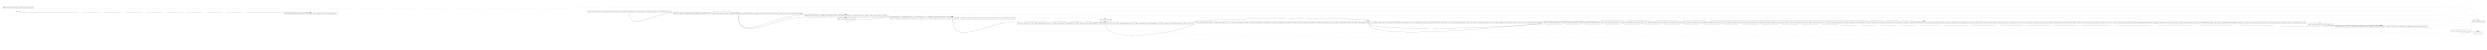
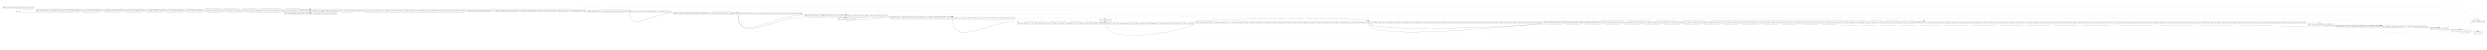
node "10069: write-property[v4,'font',v39]": added
node "10189: construct [v87,'Scale',v88,v84]": added
